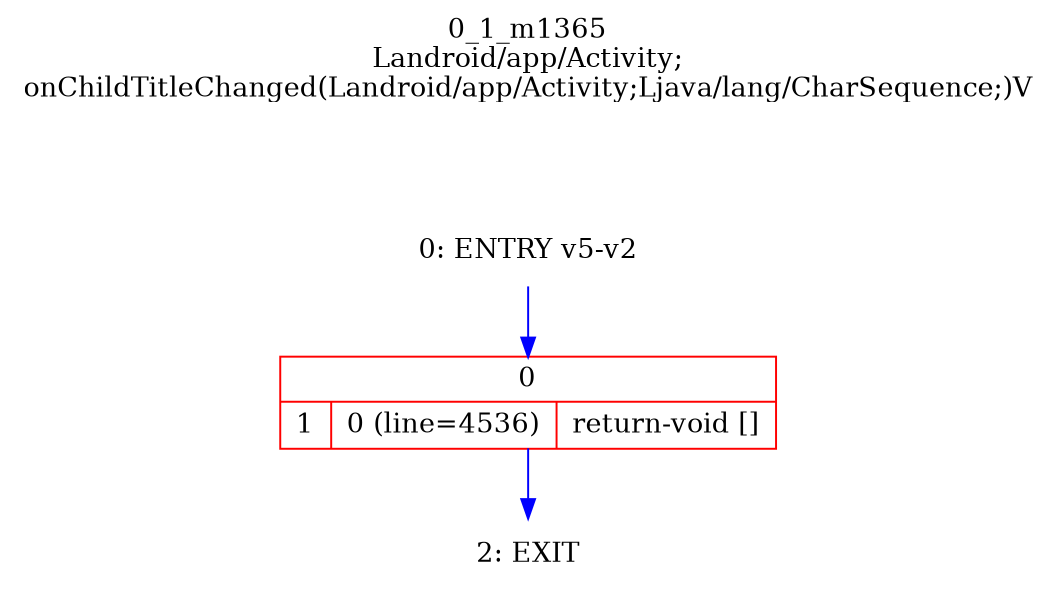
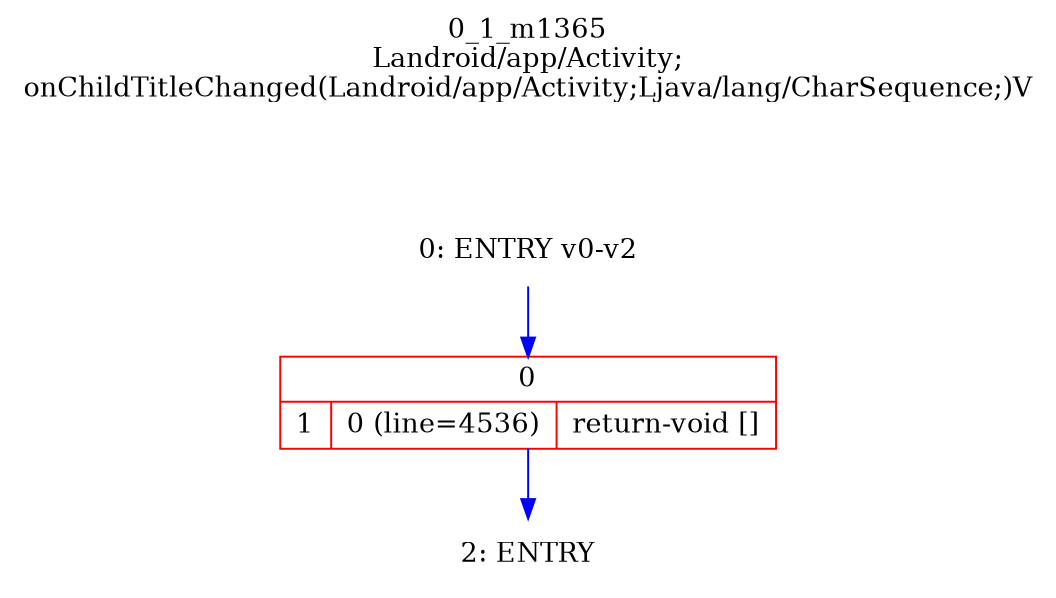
node "0: ENTRY v5-v2": label "0: ENTRY v5-v2" -> "0: ENTRY v0-v2"
node "2: EXIT": label "2: EXIT" -> "2: ENTRY"
